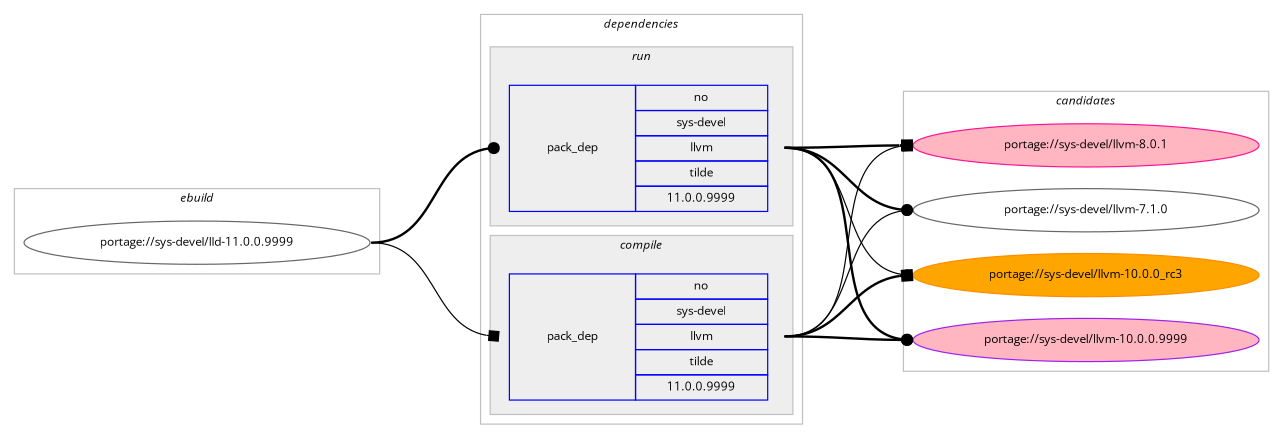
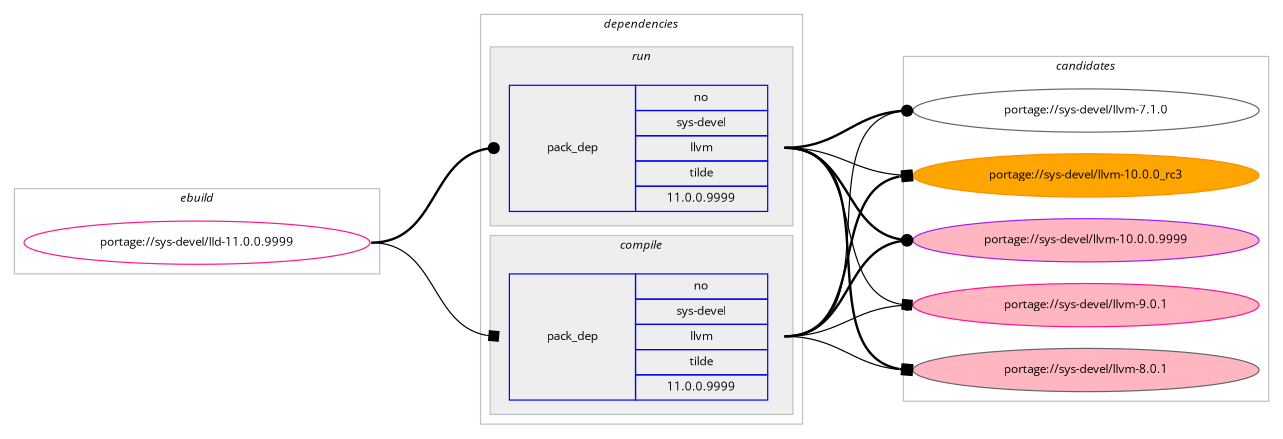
node "portage://sys-devel/llvm-8.0.1": color deeppink -> gray40
node "portage://sys-devel/lld-11.0.0.9999": color gray40 -> deeppink
node "portage://sys-devel/llvm-9.0.1": added
